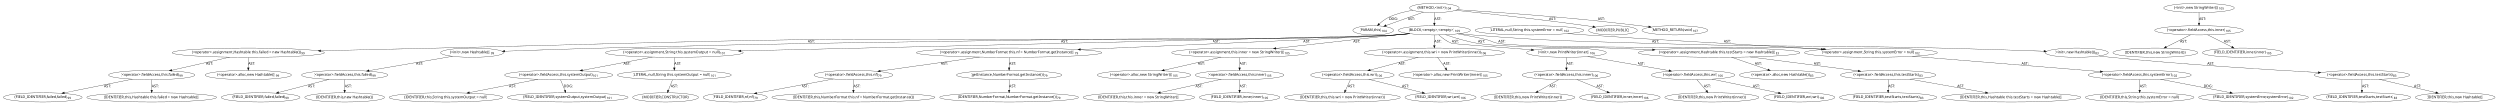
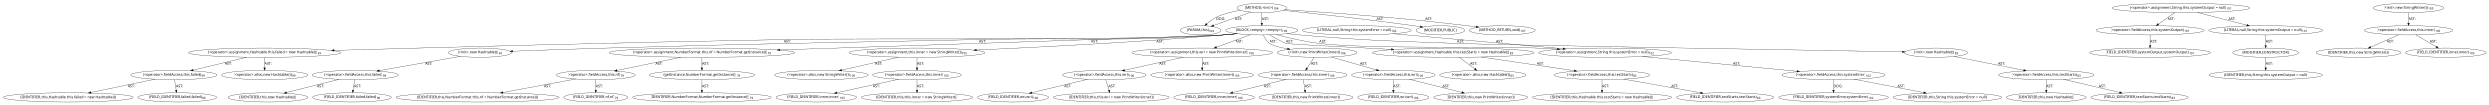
edge "(BLOCK,<empty>,<empty>)" -> "(<operator>.assignment,String this.systemOutput = null)": removed, label "AST:"
edge "(<operator>.fieldAccess,this.systemOutput)" -> "(IDENTIFIER,this,String this.systemOutput = null)": now "(MODIFIER,CONSTRUCTOR)" -> "(IDENTIFIER,this,String this.systemOutput = null)"
edge "(<operator>.fieldAccess,this.systemOutput)" -> "(FIELD_IDENTIFIER,systemOutput,systemOutput)": label "DDG: " -> "AST: "
